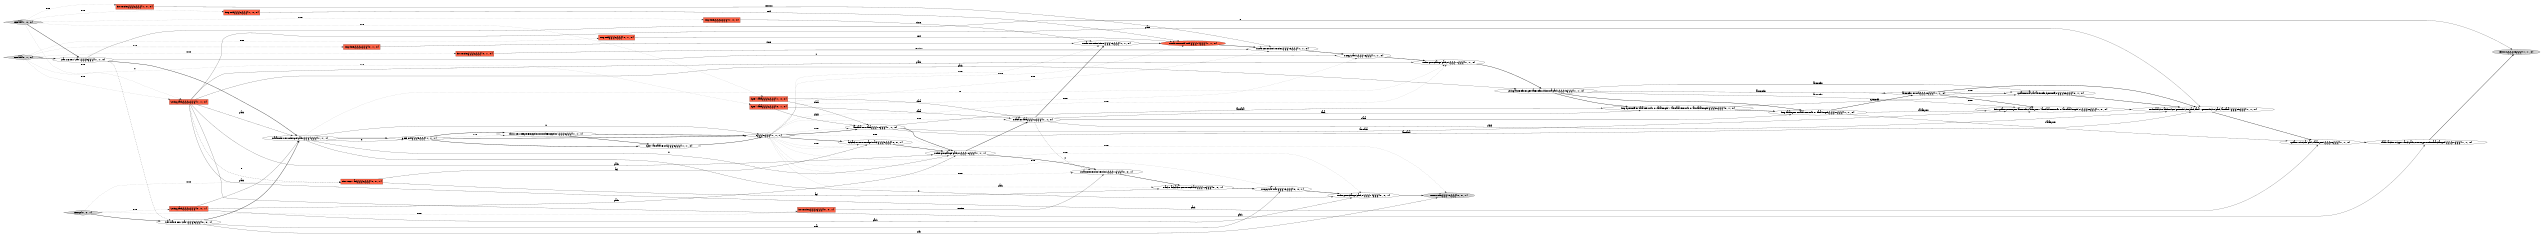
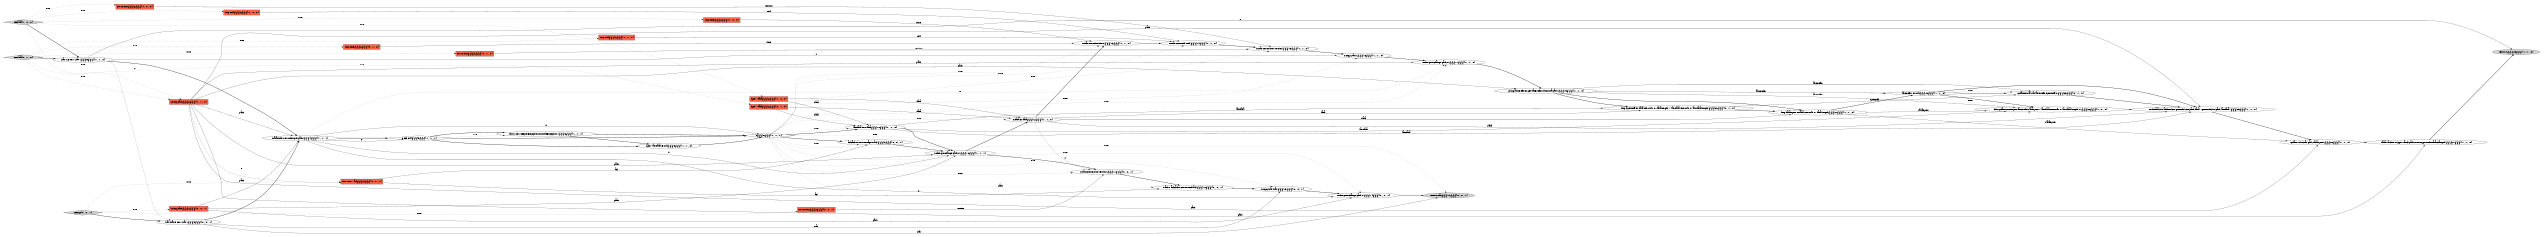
node "n.stat.setMzxid(zxid)@@@14@@@['1', '1', '0']": fillcolor tomato -> white
